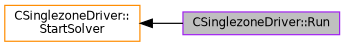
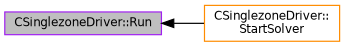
edge "CSinglezoneDriver::Run" -> "CSinglezoneDriver:: StartSolver": reversed
